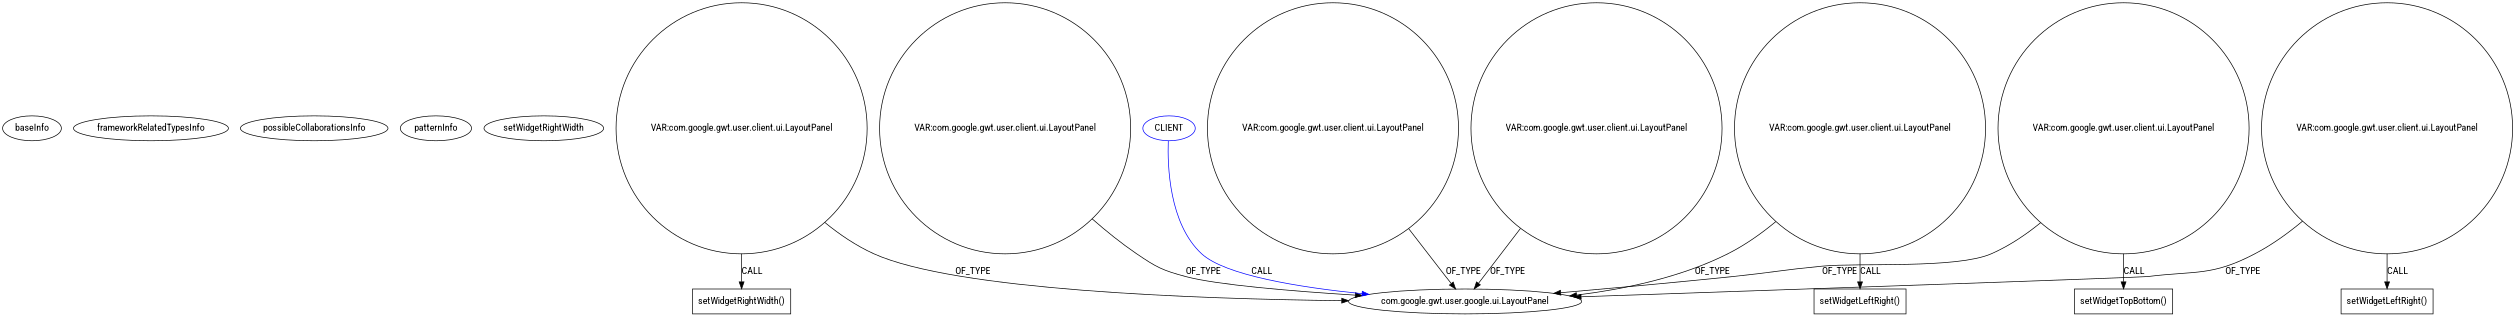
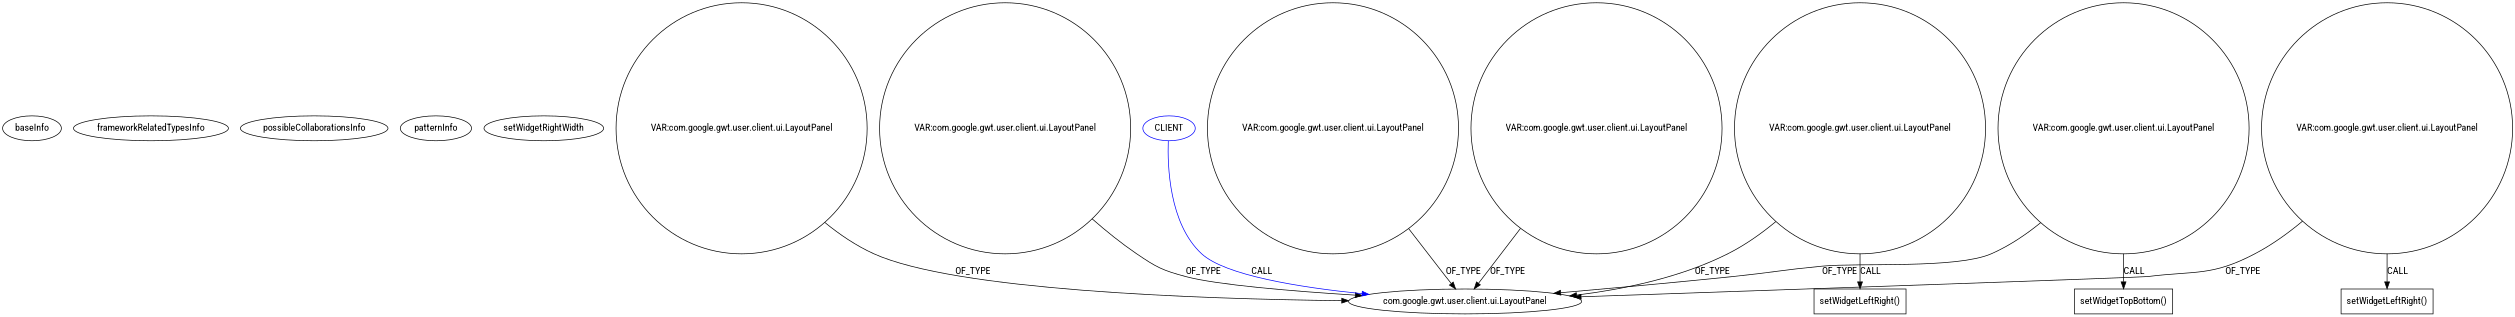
node "setWidgetRightWidth()": removed
node "com.google.gwt.user.google.ui.LayoutPanel": label "com.google.gwt.user.google.ui.LayoutPanel" -> "com.google.gwt.user.client.ui.LayoutPanel"
